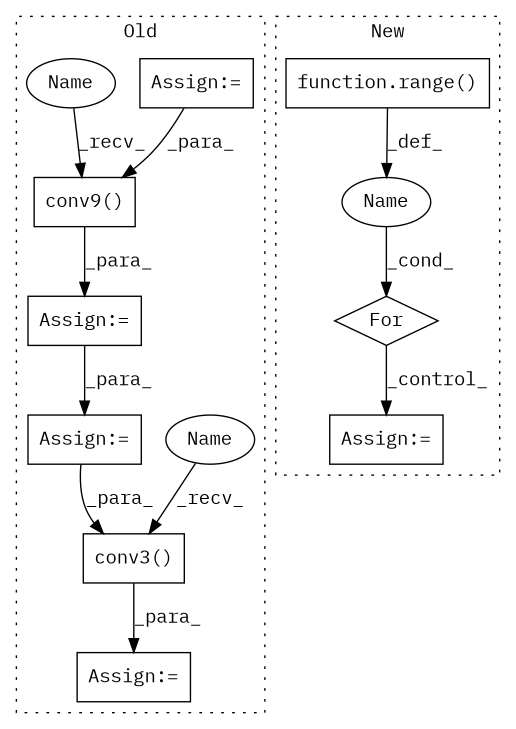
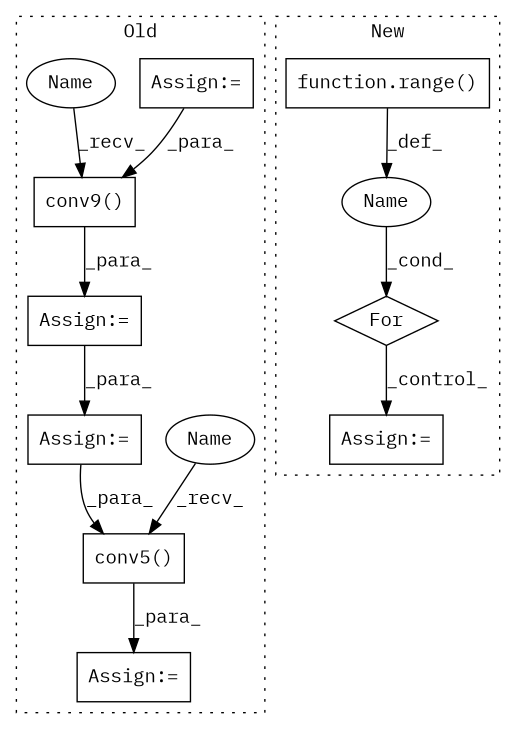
node "conv3()": label "conv3()" -> "conv5()"
